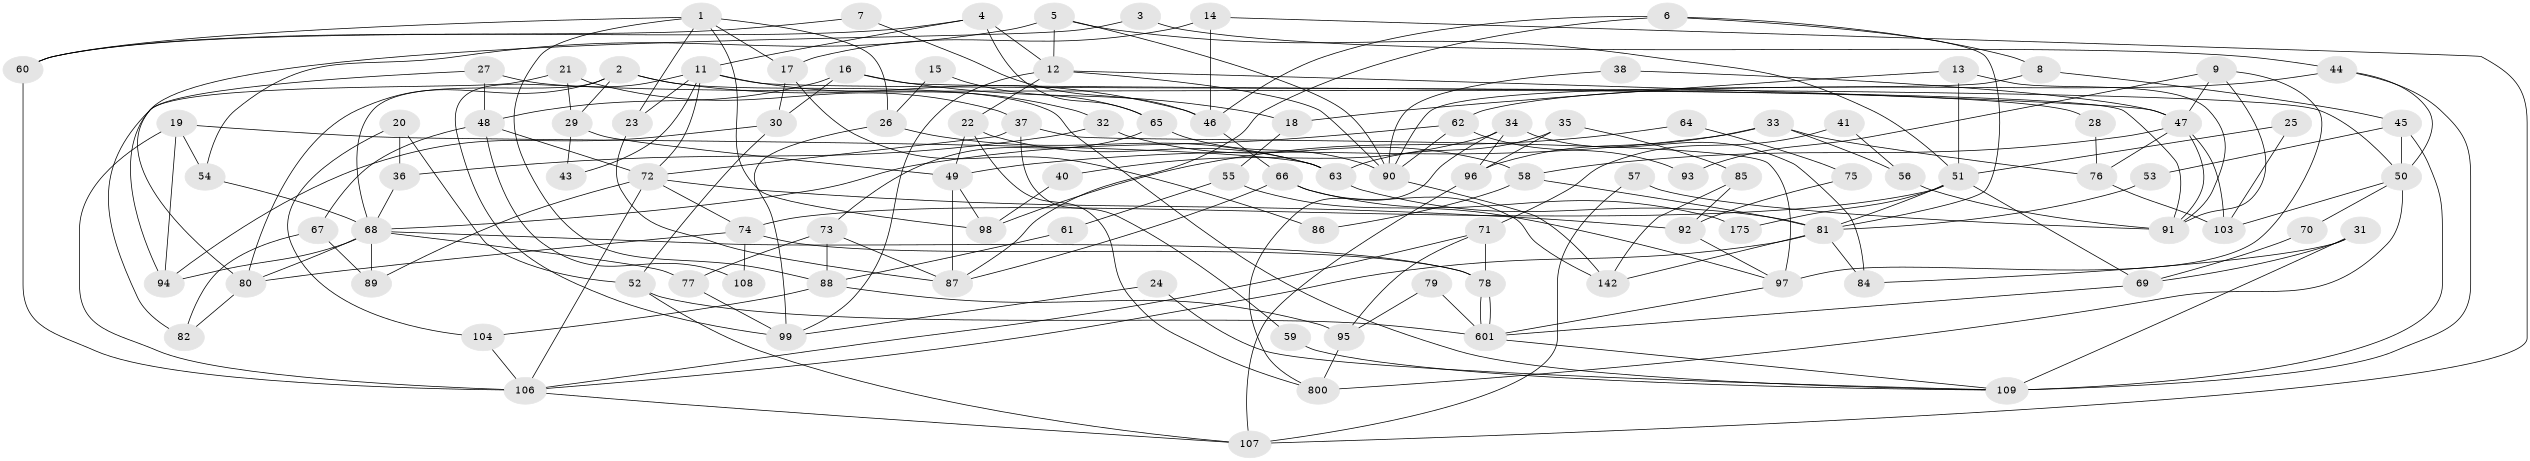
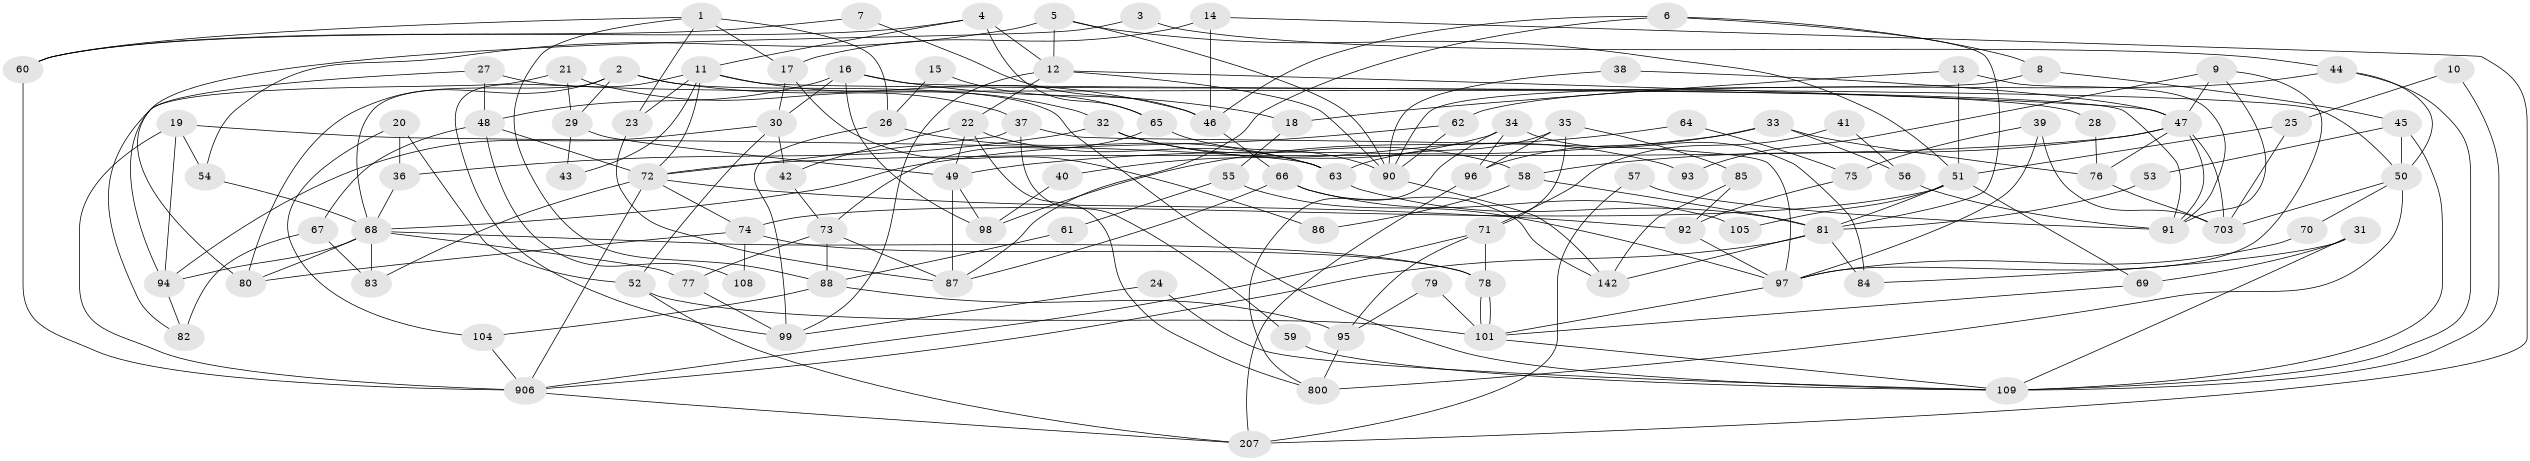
node "10": added
node "39": added
edge "62" -- "93": now "32" -- "93"
edge "47" -- "72": added
node "42": added
edge "35" -- "71": added
edge "1" -- "98": now "16" -- "98"
node "175": label "175" -> "105"
node "103": label "103" -> "703"
edge "70" -- "69": now "70" -- "97"
node "89": label "89" -> "83"
edge "80" -- "82": now "94" -- "82"
node "601": label "601" -> "101"
node "106": label "106" -> "906"
node "107": label "107" -> "207"
